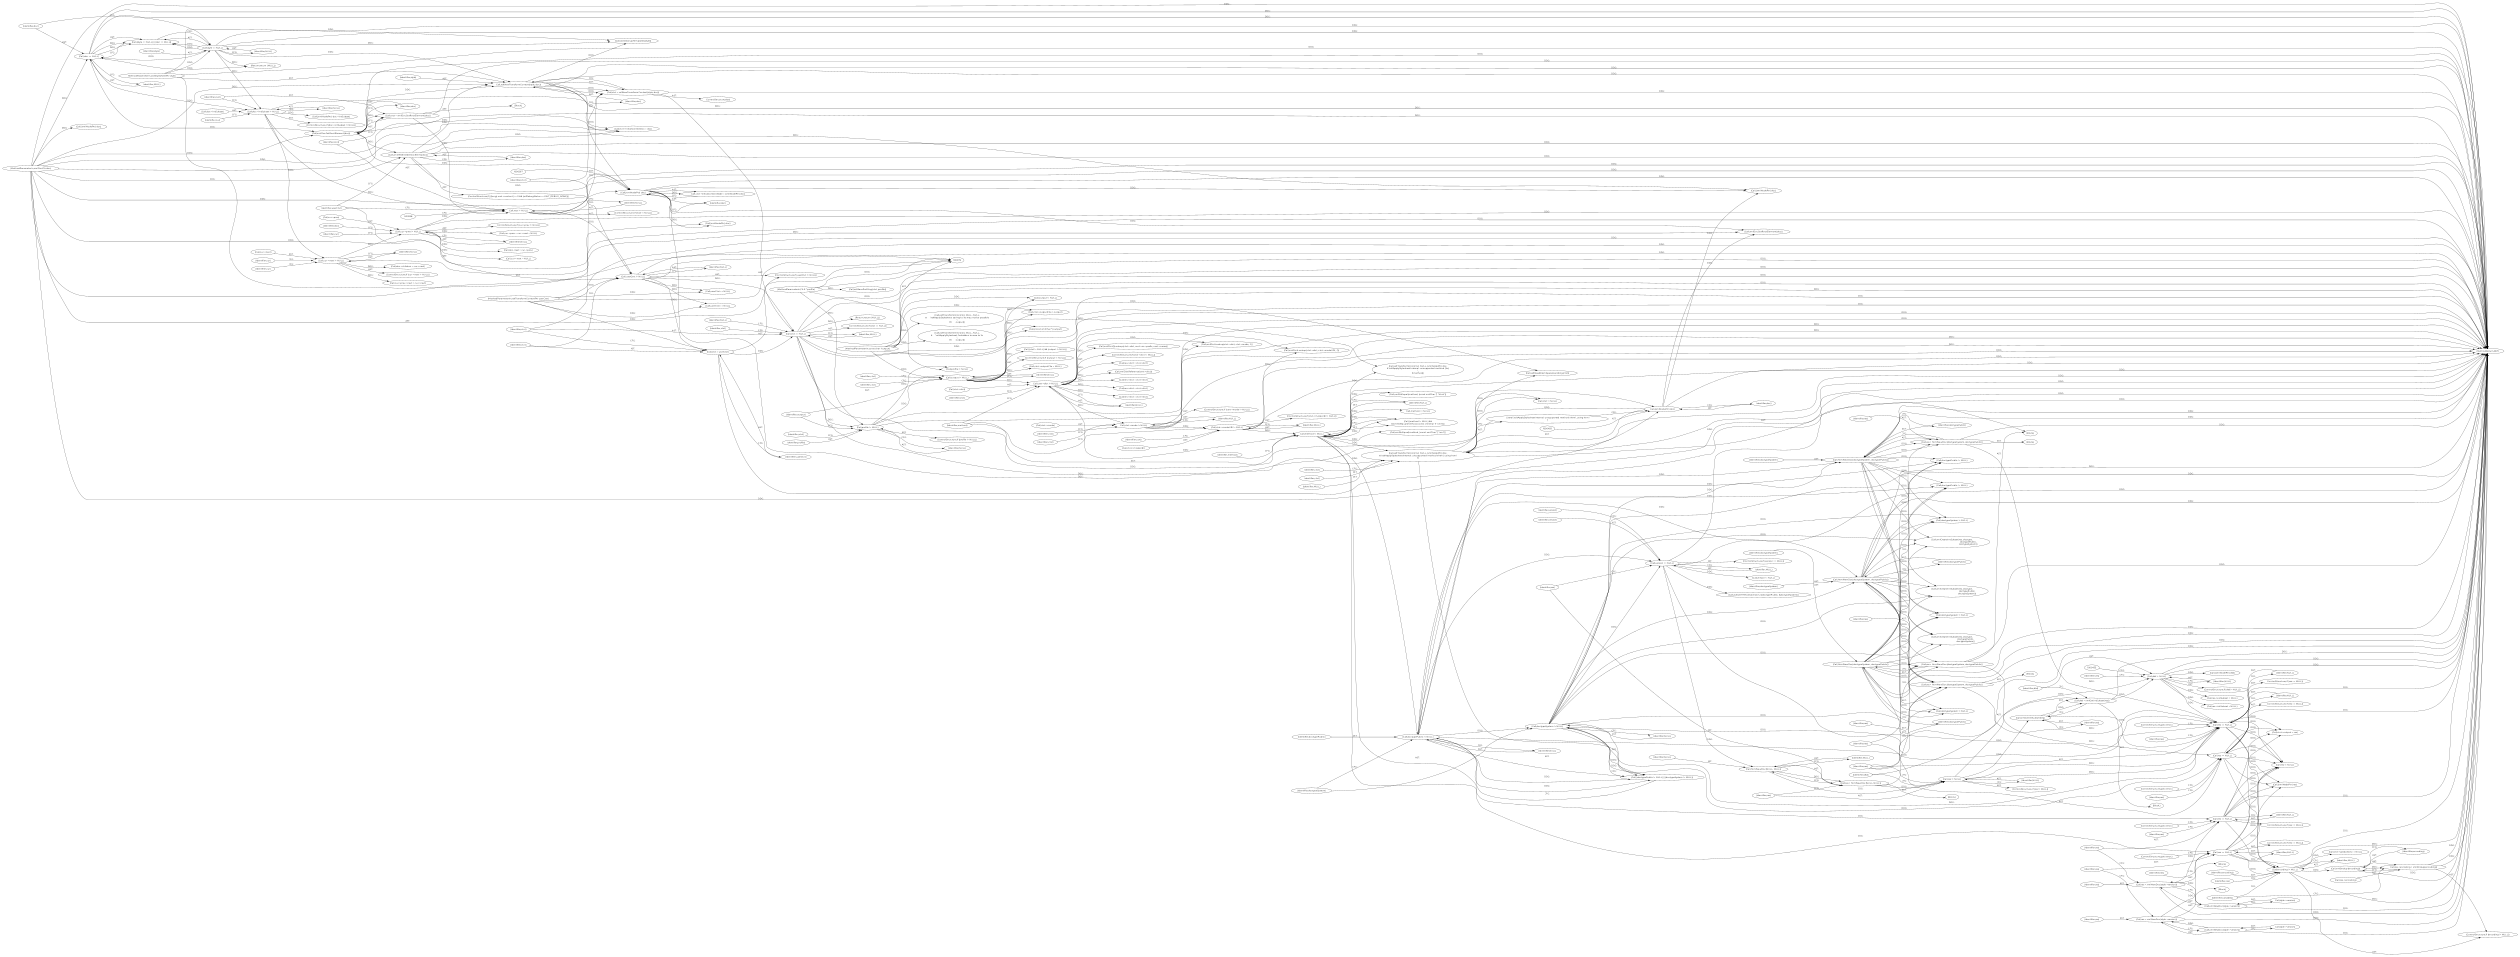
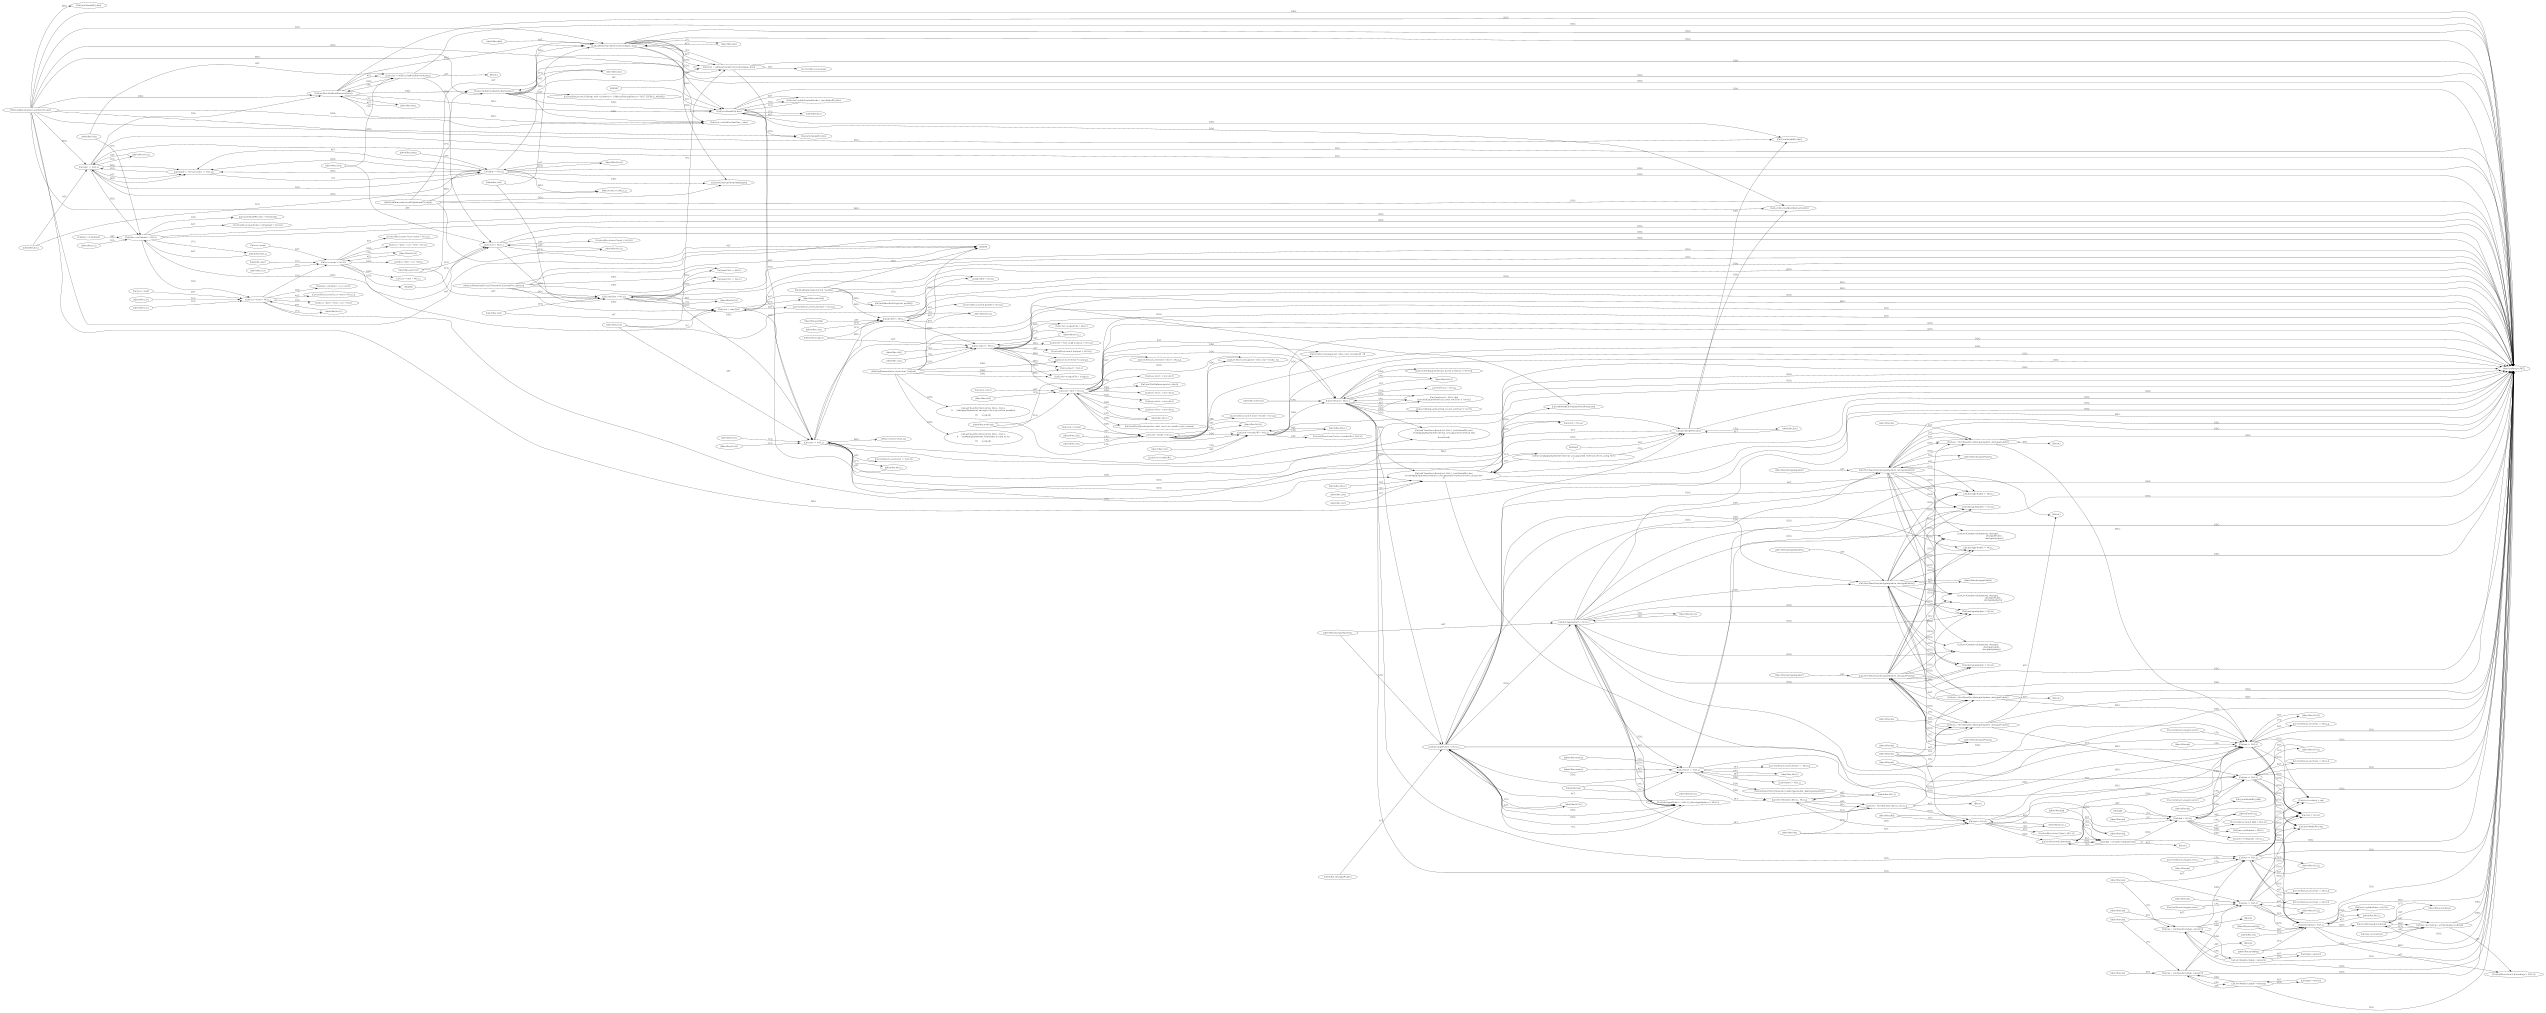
edge "(Call,style == NULL)" -> "(Call,doc->intSubset != NULL)": removed, label "DDG:"
edge "(Call,cur->prev != NULL)" -> "(Call,root != NULL)": now "(Call,cur->prev != NULL)" -> "1000258"
edge "(Call,userCtxt != NULL)" -> "(ControlStructure,if (userCtxt != NULL))": removed, label "AST:"
